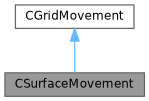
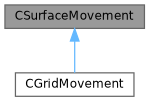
edge "CSurfaceMovement" -> "CGridMovement": reversed
